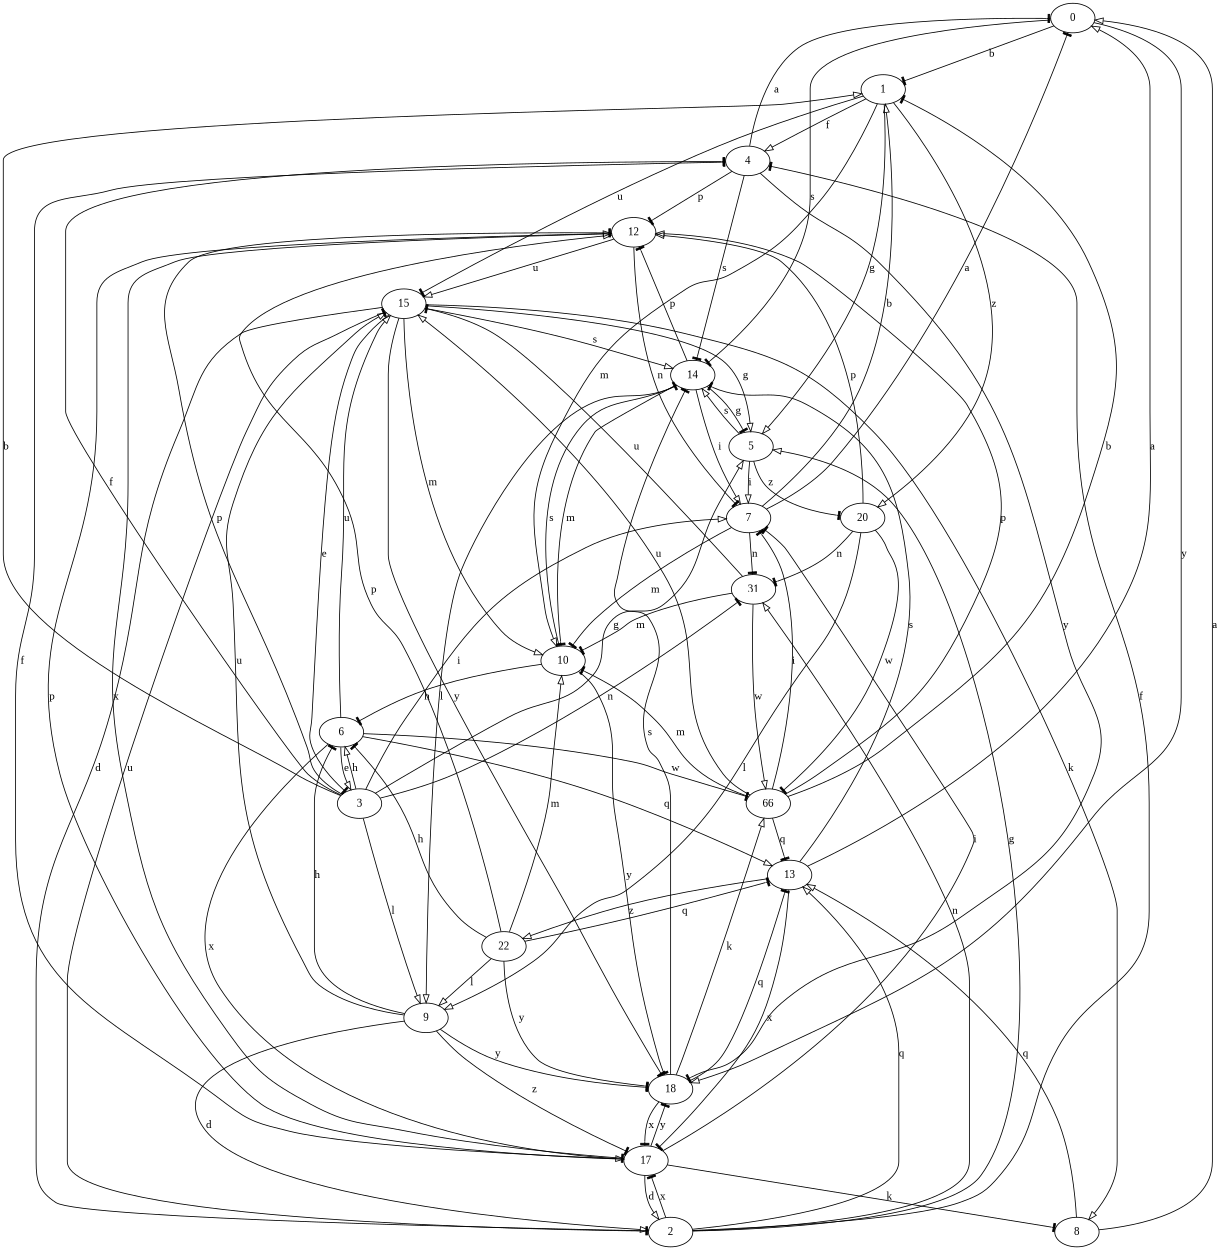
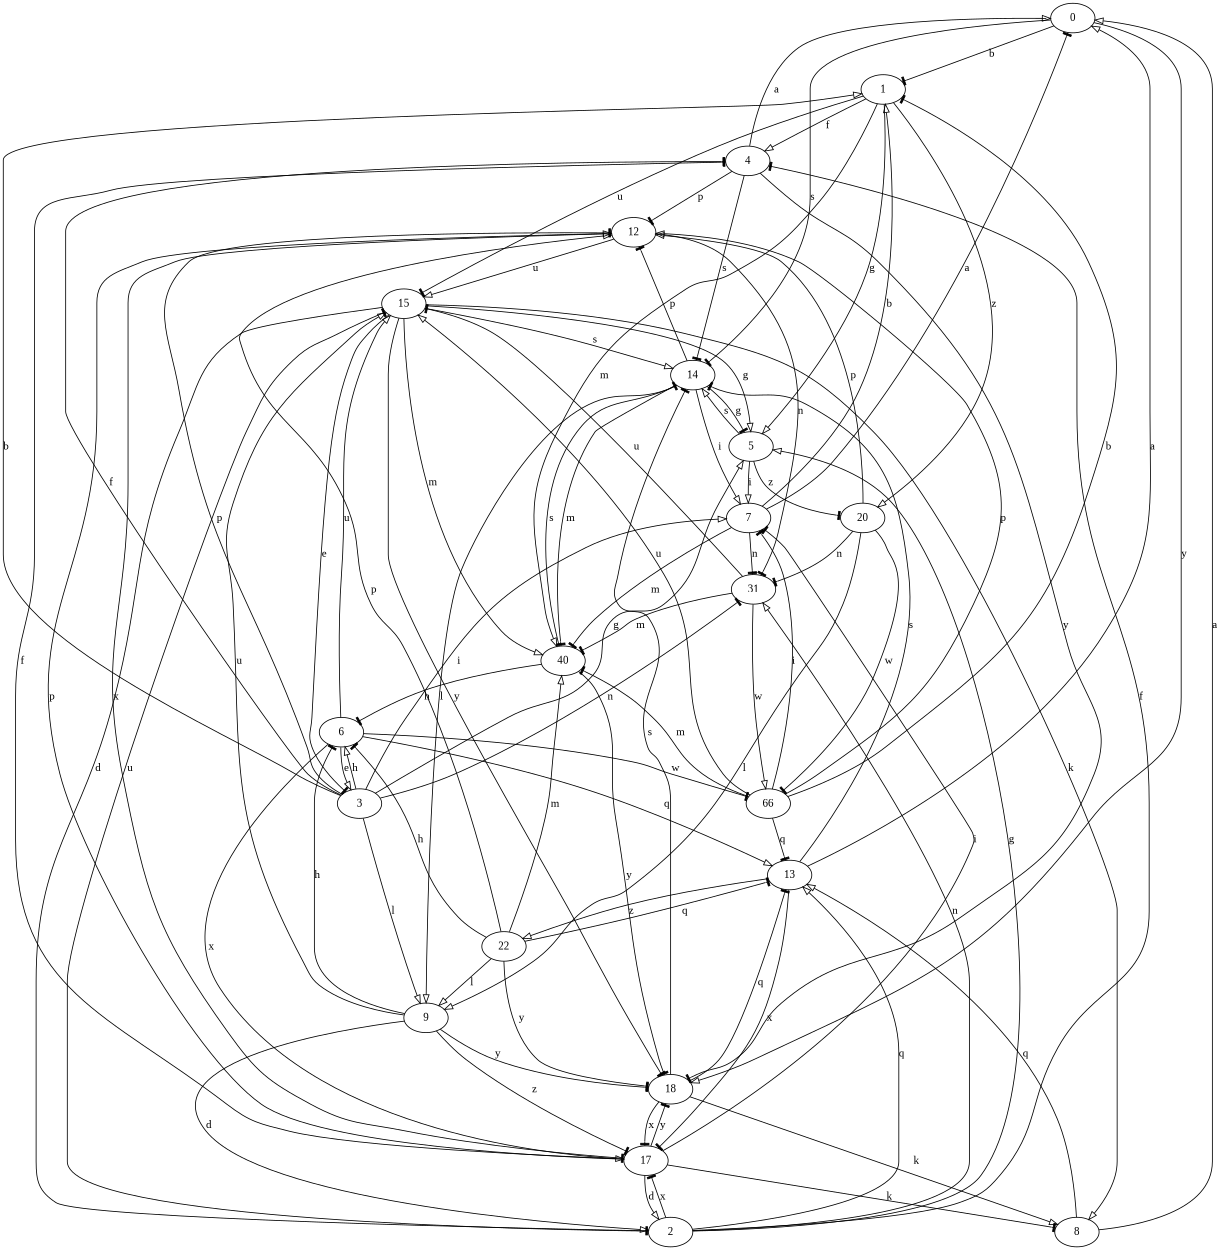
edge "4" -> "0": arrowhead tee -> onormal
edge "12" -> "7": now "12" -> "31"
node "10": label "10" -> "40"
edge "18" -> "66": now "18" -> "8"
